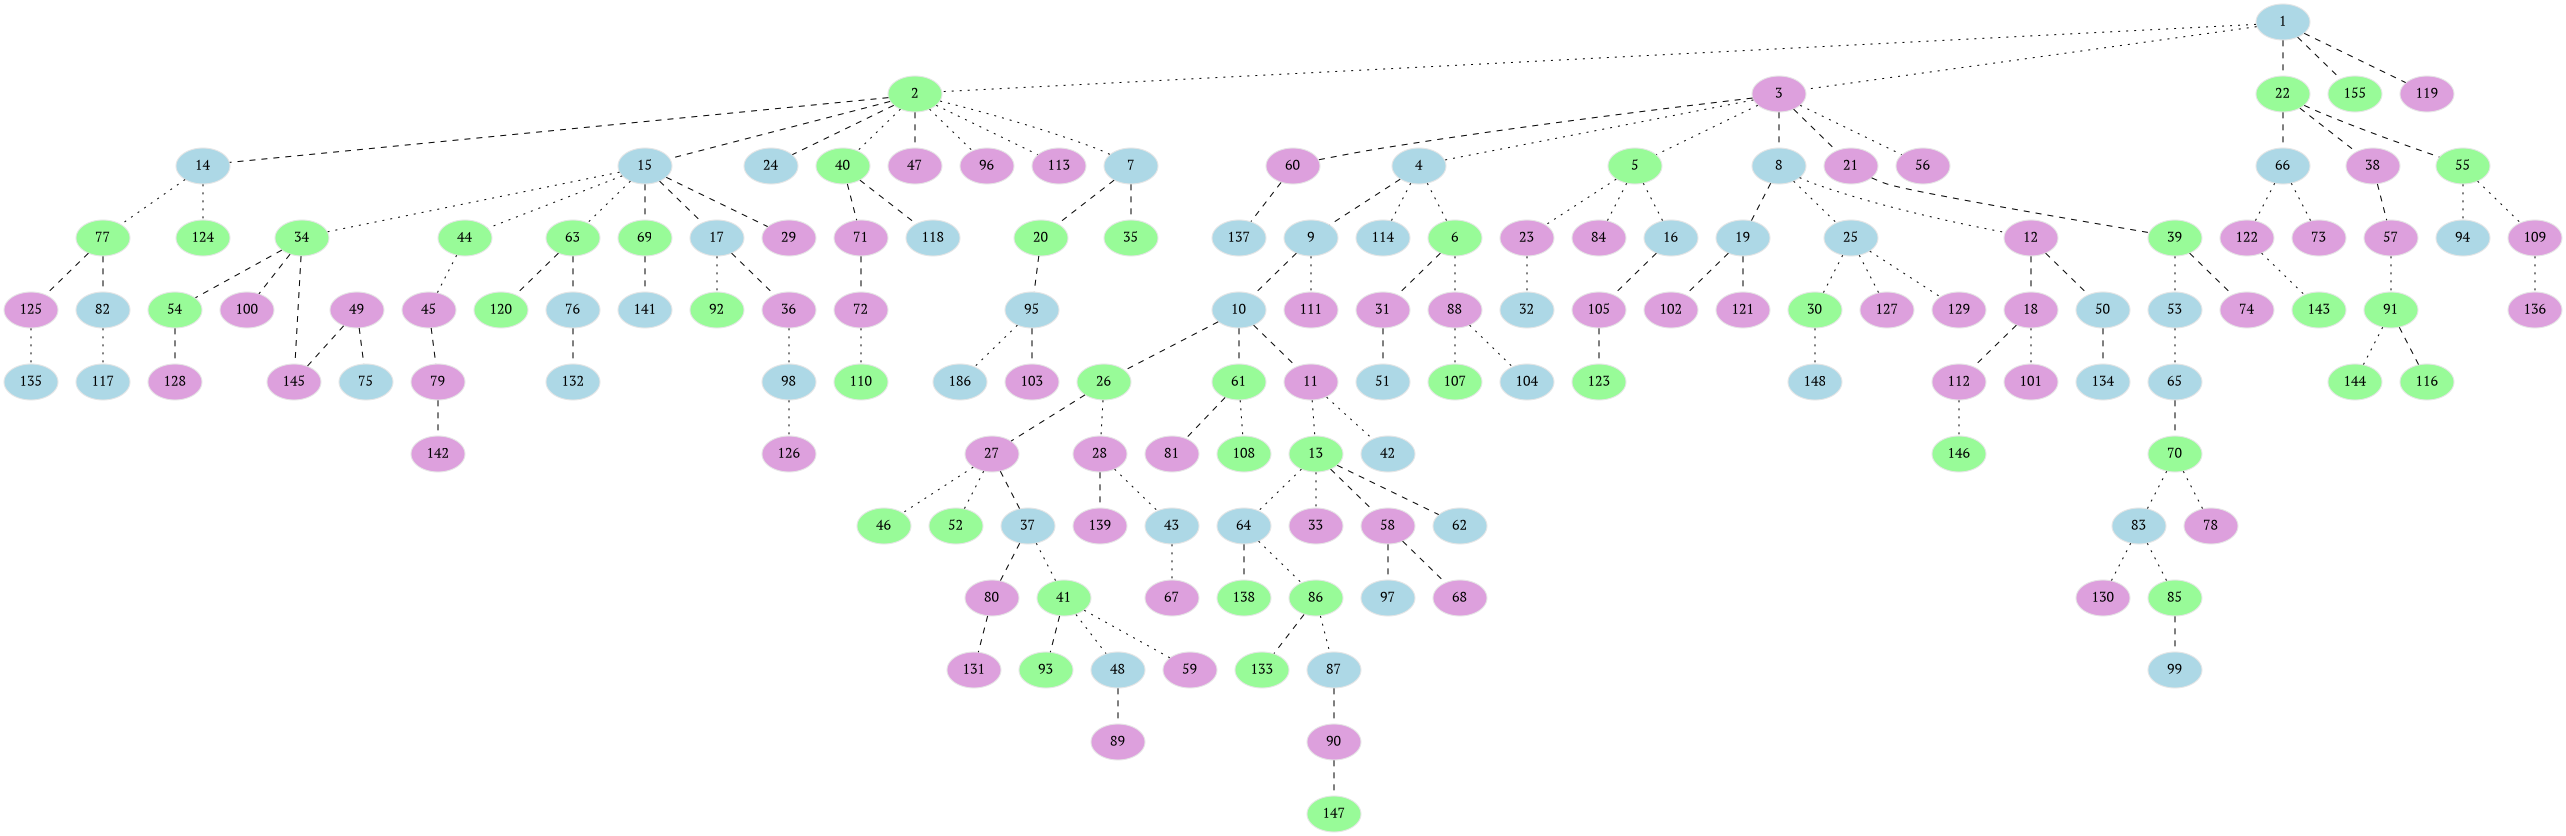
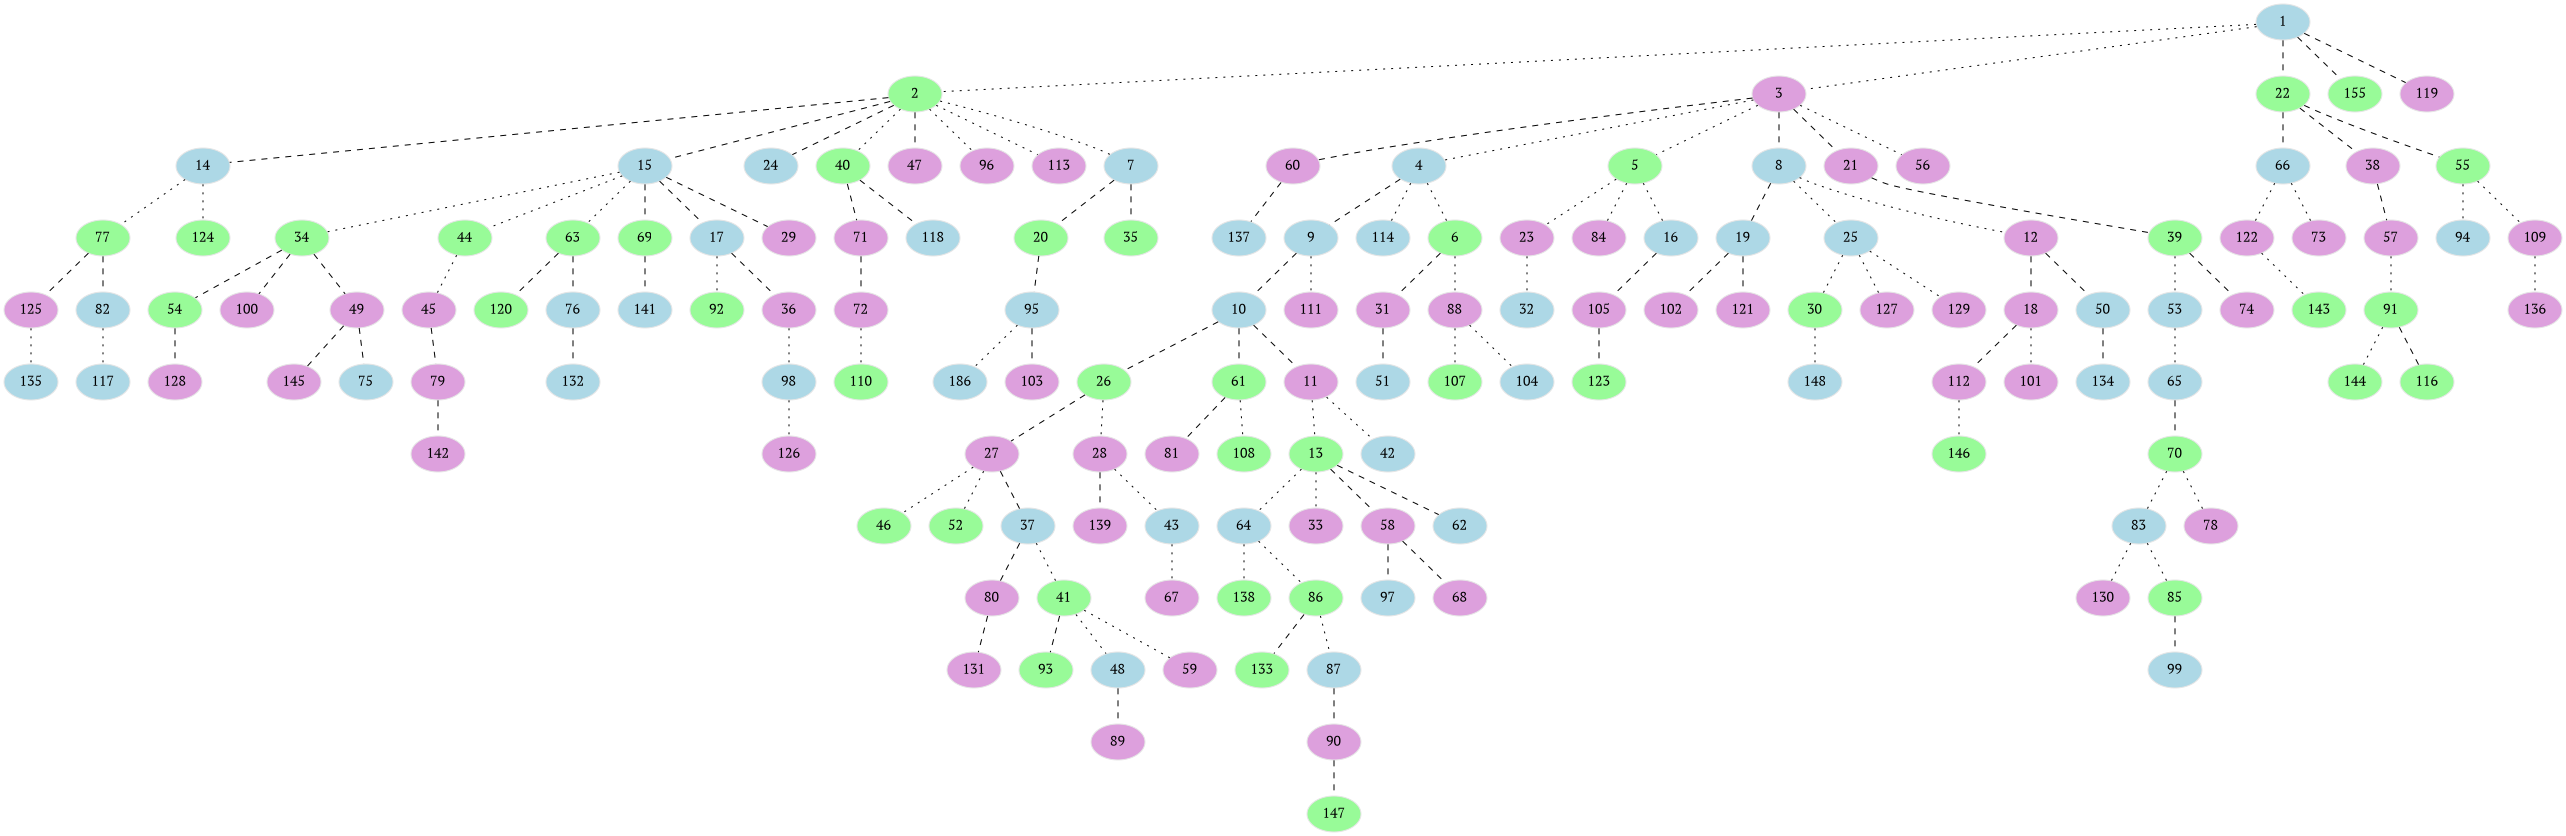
edge "34" -- "145": now "34" -- "49"
edge "64" -- "138": style dashed -> dotted
